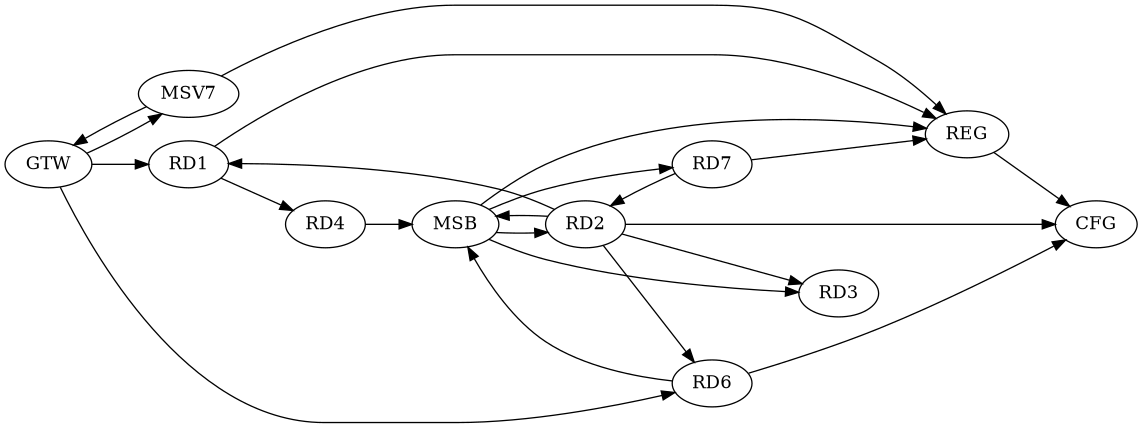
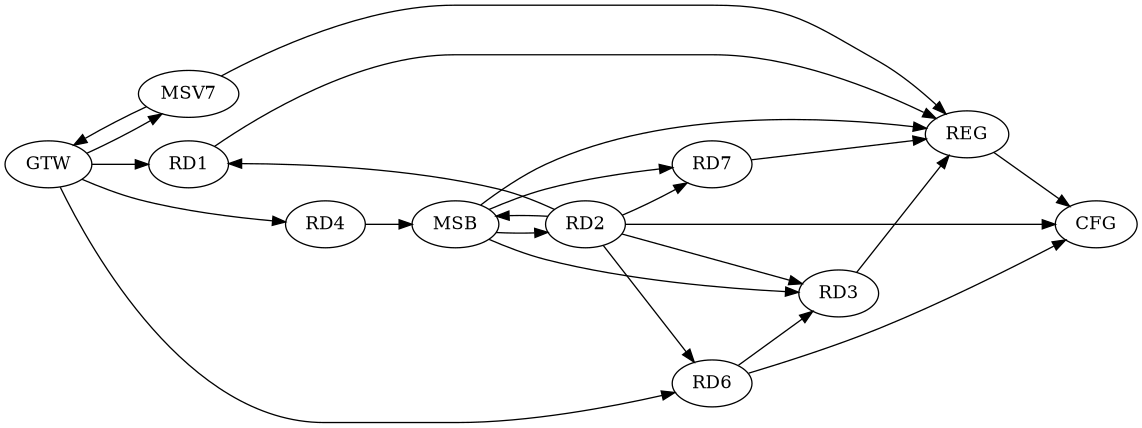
edge "RD7" -> "RD2": reversed
edge "RD1" -> "RD4": now "GTW" -> "RD4"
edge "RD3" -> "REG": added
edge "RD6" -> "MSB": now "RD6" -> "RD3"
